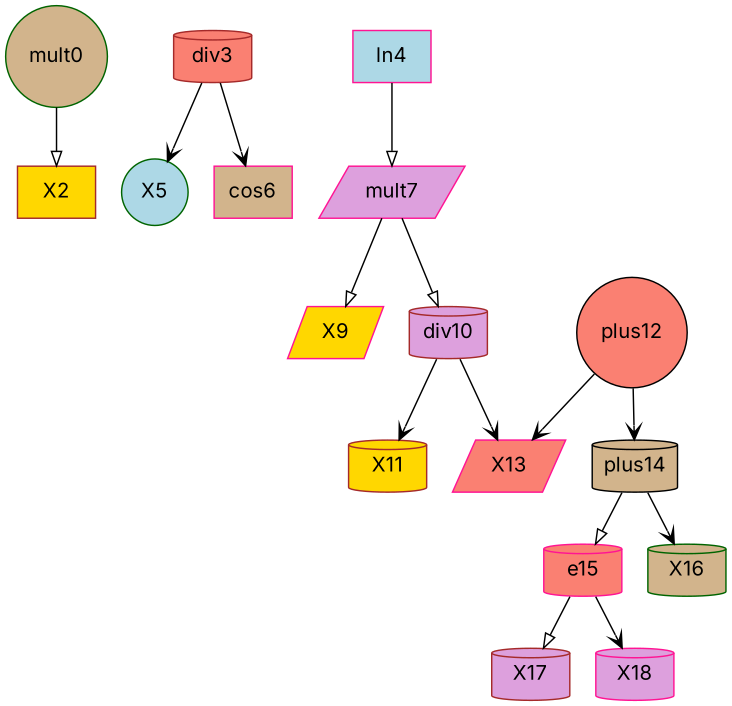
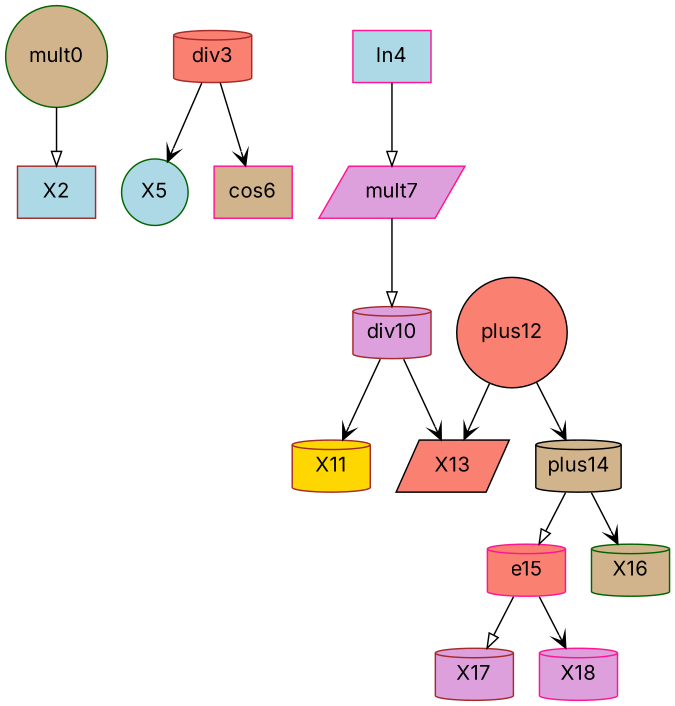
node "X2": fillcolor gold -> lightblue
node "X9": removed
node "X13": color deeppink -> black
